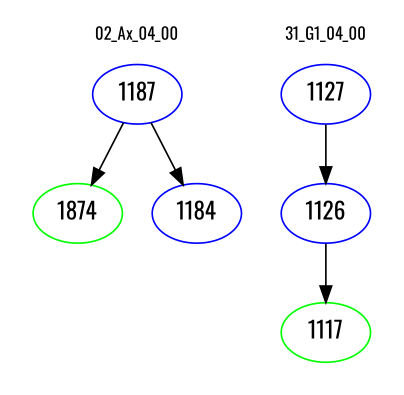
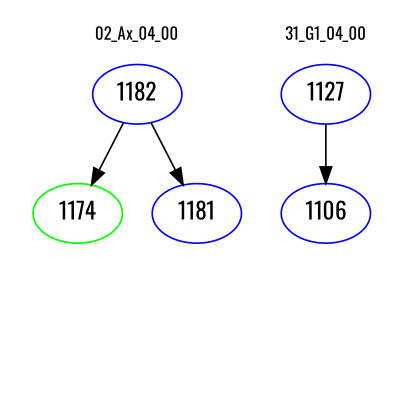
node "1187": label "1187" -> "1182"
node "1874": label "1874" -> "1174"
node "1184": label "1184" -> "1181"
node "1126": label "1126" -> "1106"
node "1117": removed
